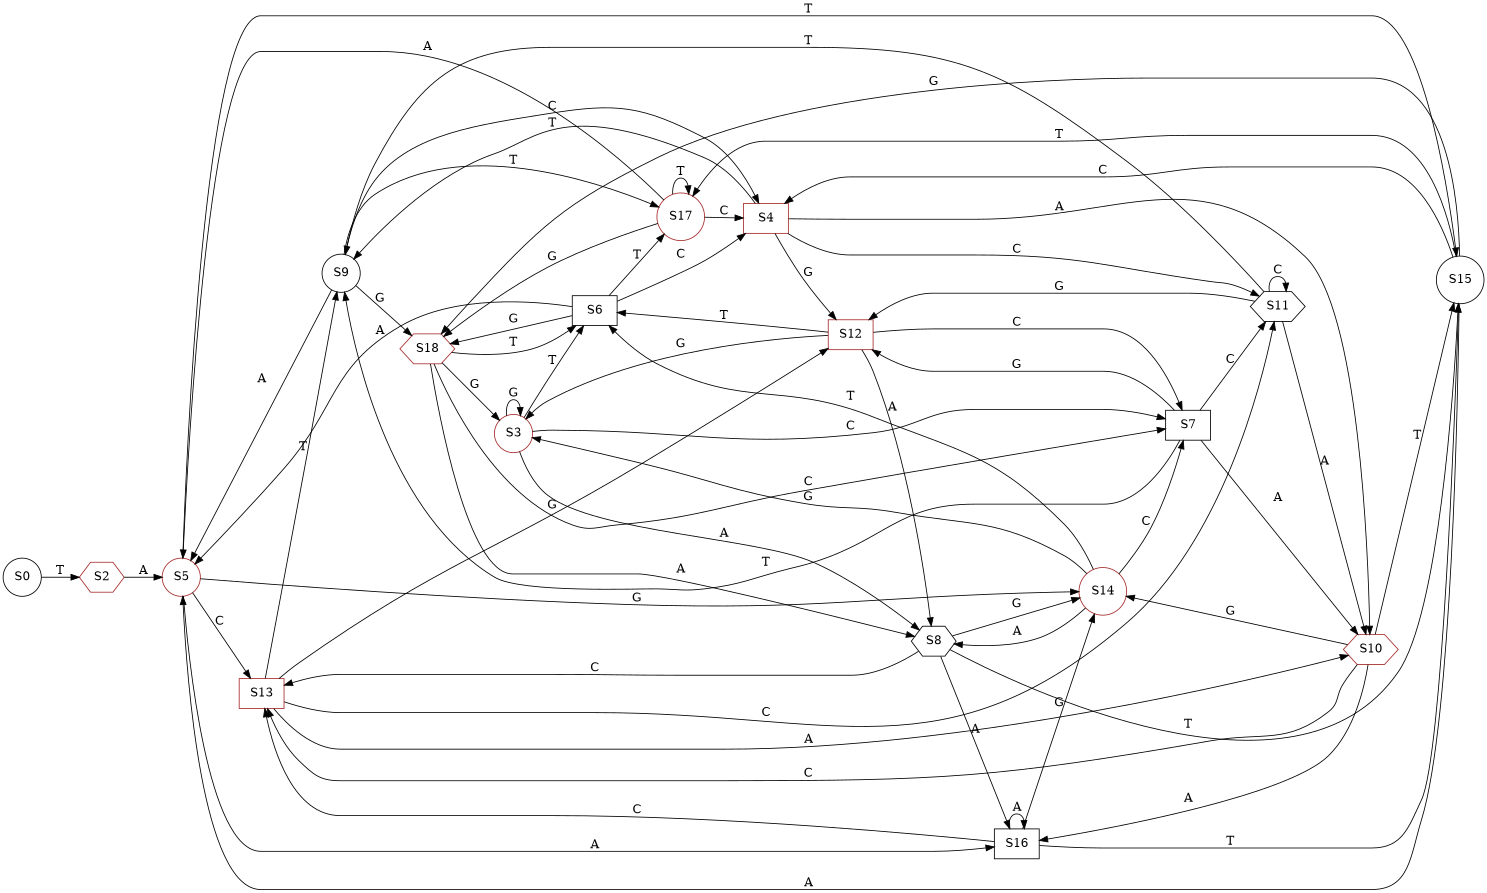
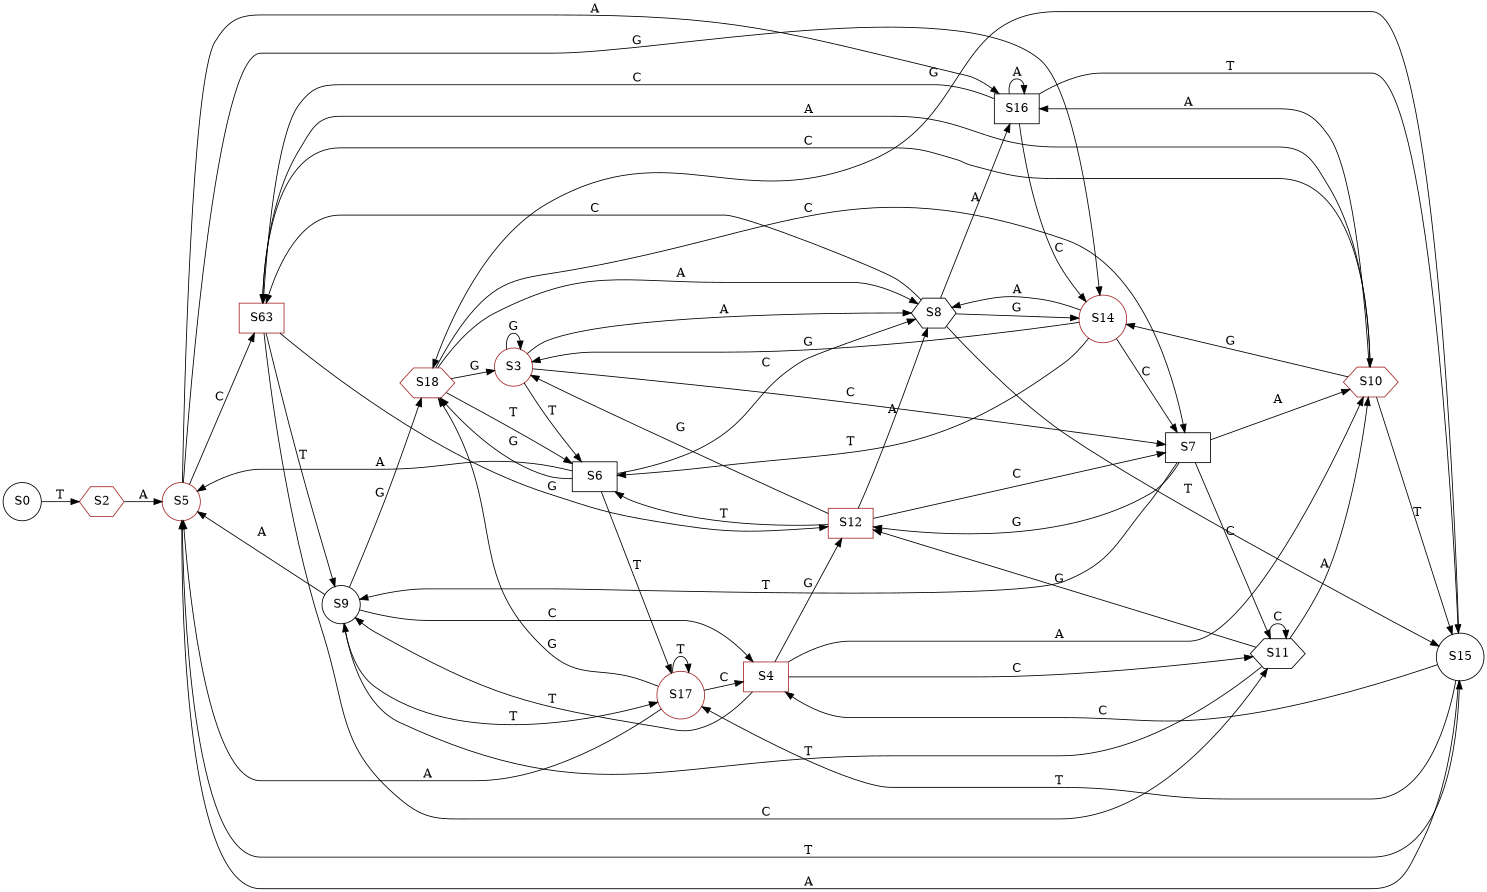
edge "S6" -> "S4": now "S6" -> "S8"
node "S13": label "S13" -> "S63"
edge "S16" -> "S14": label "G" -> "C"
